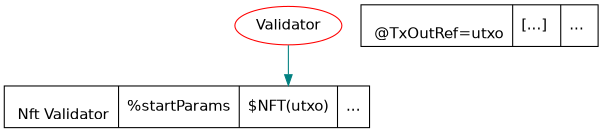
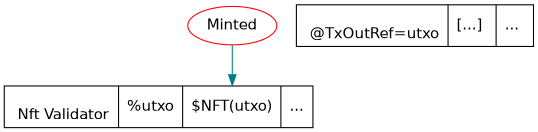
node "Validator": label "Validator" -> "Minted"
node "Nft Validator": text "%startParams" -> "%utxo"
